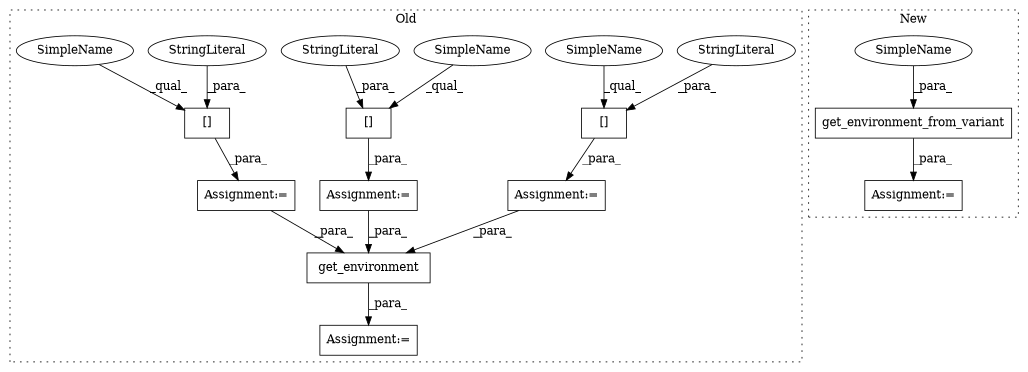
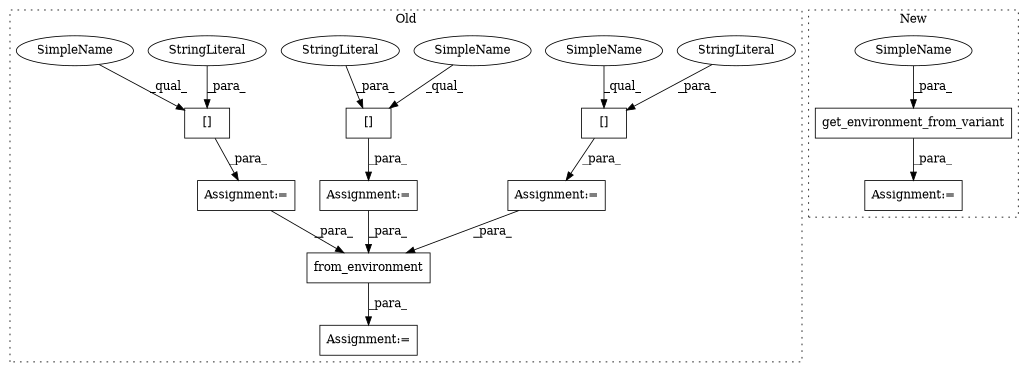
node "get_environment": label "get_environment" -> "from_environment"
